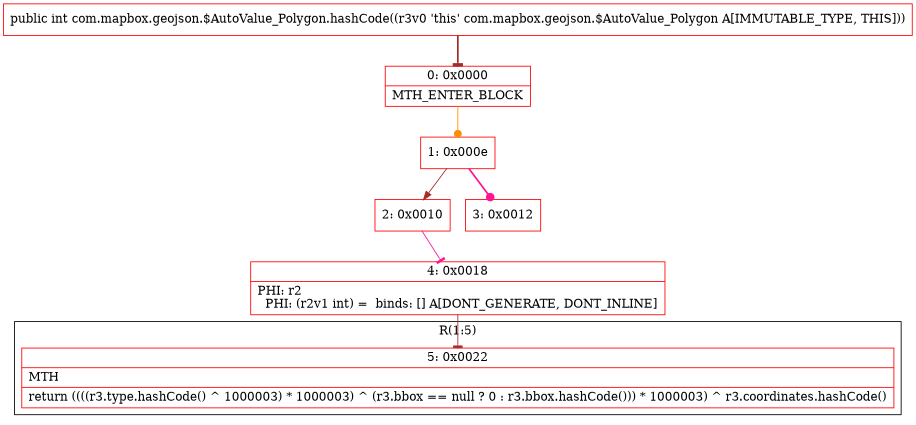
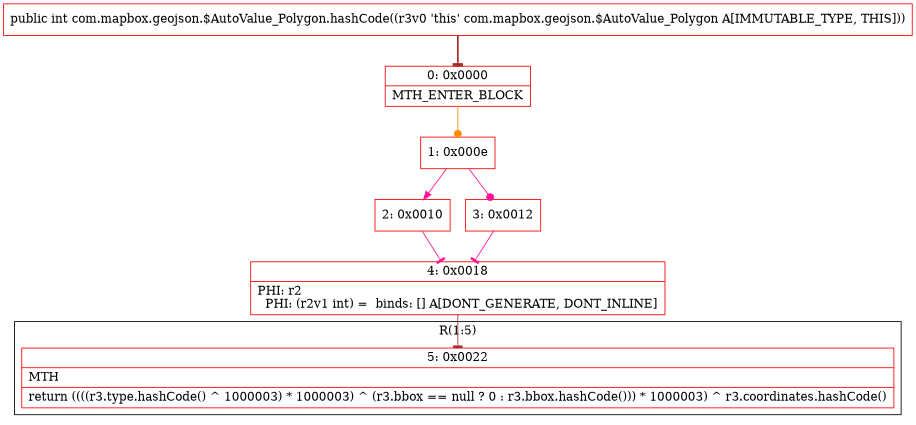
edge "1: 0x000e" -> "2: 0x0010": color brown -> deeppink
edge "1: 0x000e" -> "3: 0x0012": style bold -> solid
edge "3: 0x0012" -> "4: 0x0018": added
